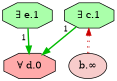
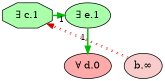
node "∃ e.1": shape octagon -> ellipse
edge "∃ c.1" -> "∀ d.0": now "∃ c.1" -> "∃ e.1"
node "∀ d.0": shape octagon -> ellipse
